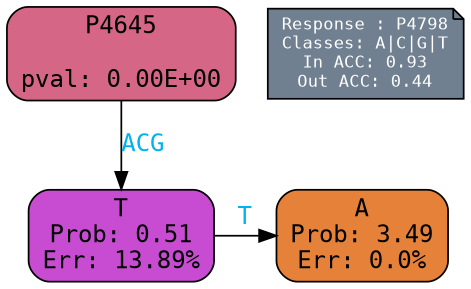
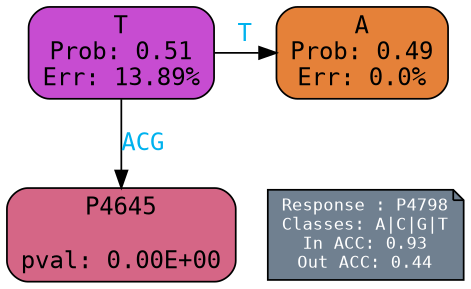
edge "P4645 pval: 0.00E+00" -> "T Prob: 0.51 Err: 13.89%": reversed
node "A Prob: 3.49 Err: 0.0%": label "A Prob: 3.49 Err: 0.0%" -> "A Prob: 0.49 Err: 0.0%"
